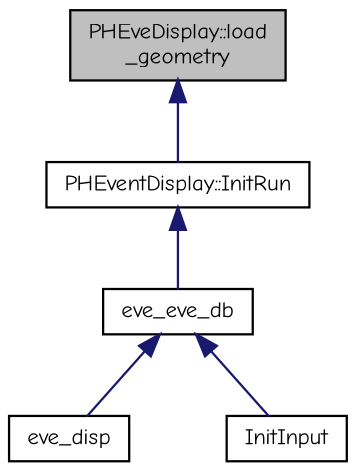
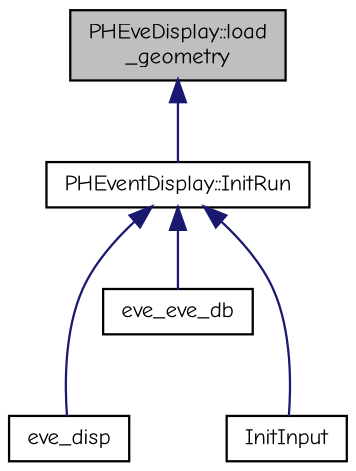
edge "eve_disp" -> "eve_eve_db": now "eve_disp" -> "PHEventDisplay::InitRun"
edge "InitInput" -> "eve_eve_db": now "InitInput" -> "PHEventDisplay::InitRun"
